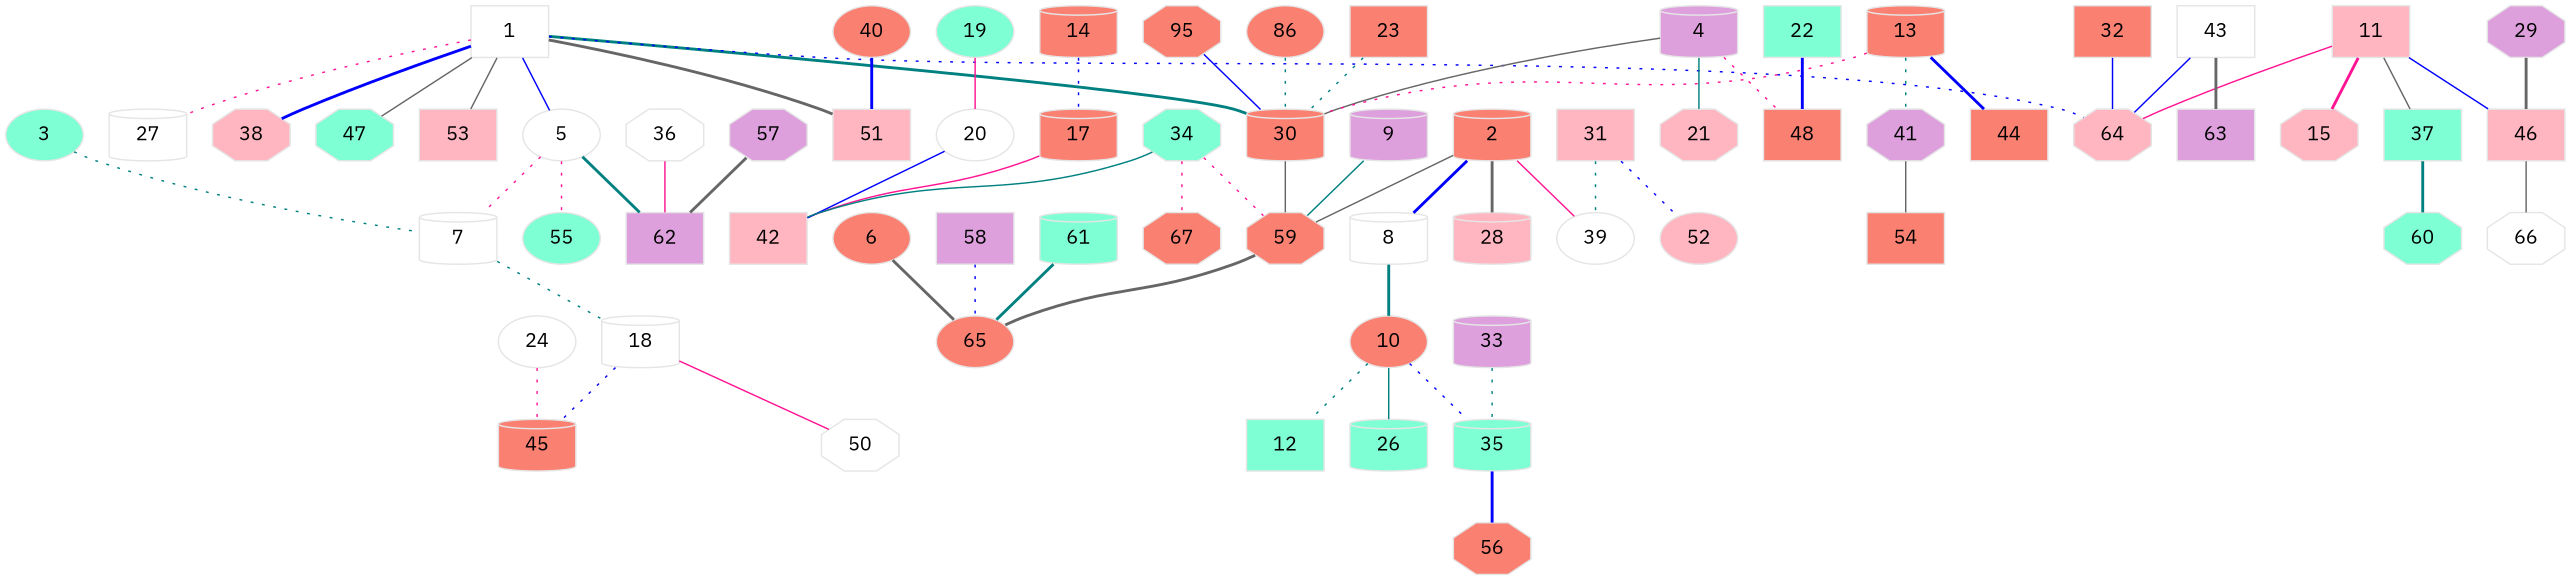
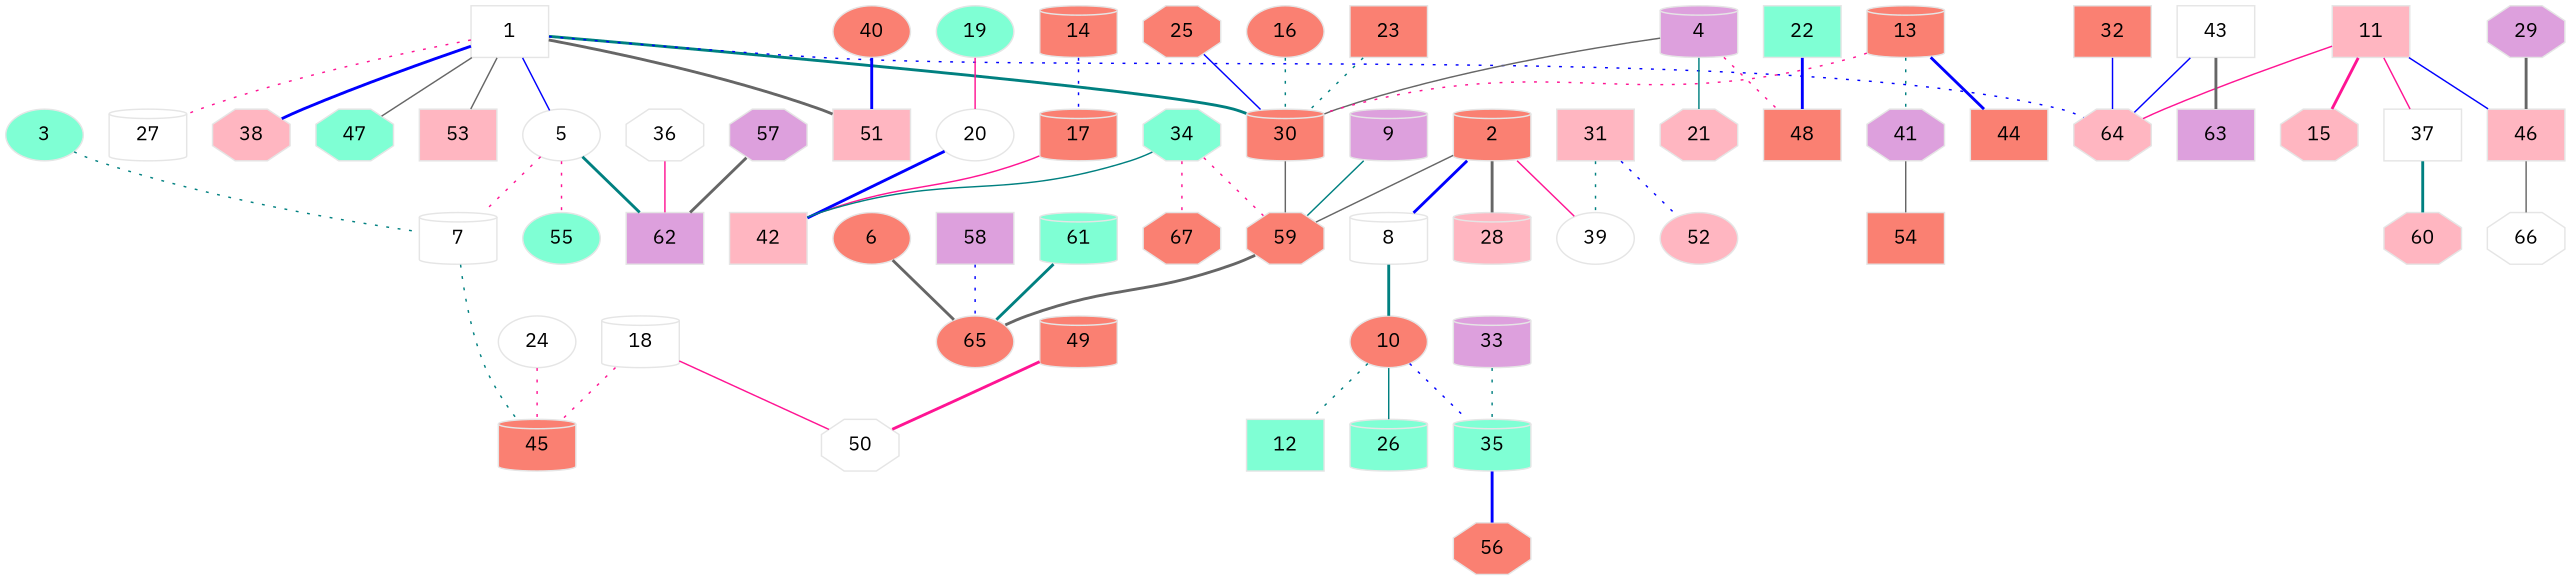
node "95": label "95" -> "25"
node "86": label "86" -> "16"
edge "11" -- "37": color gray40 -> deeppink
node "37": fillcolor aquamarine -> white
edge "20" -- "42": style solid -> bold
node "60": fillcolor aquamarine -> lightpink
edge "7" -- "18": now "7" -- "45"
node "49": added
edge "18" -- "45": color blue -> deeppink
